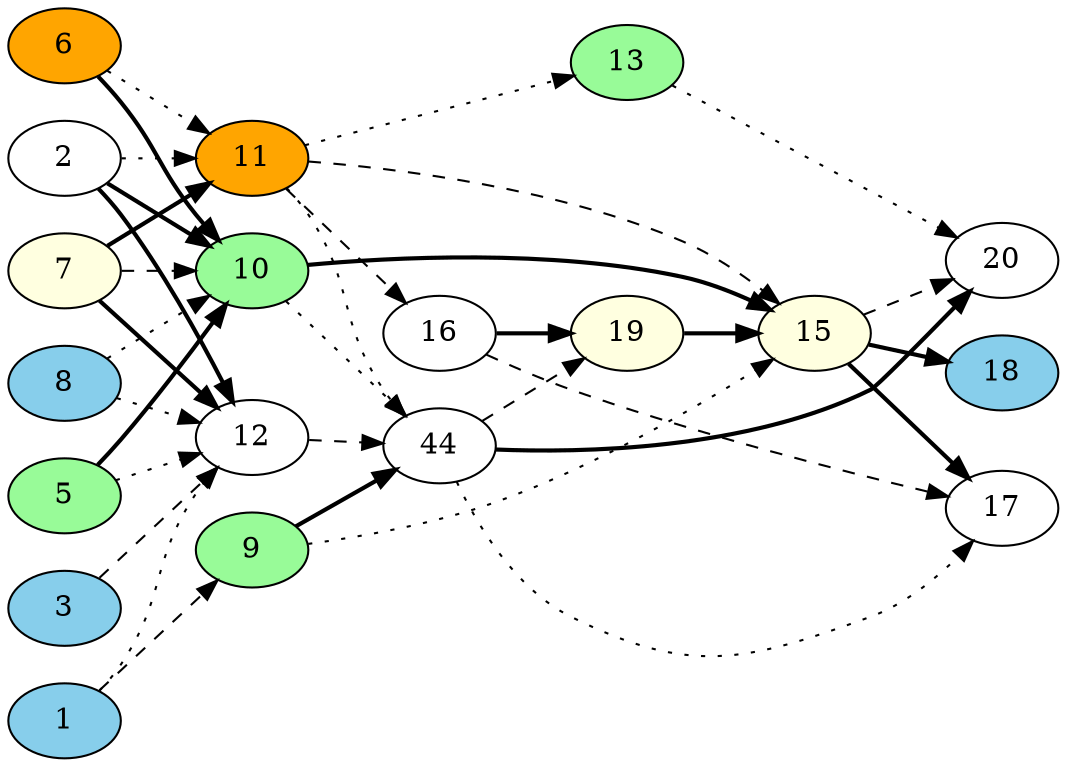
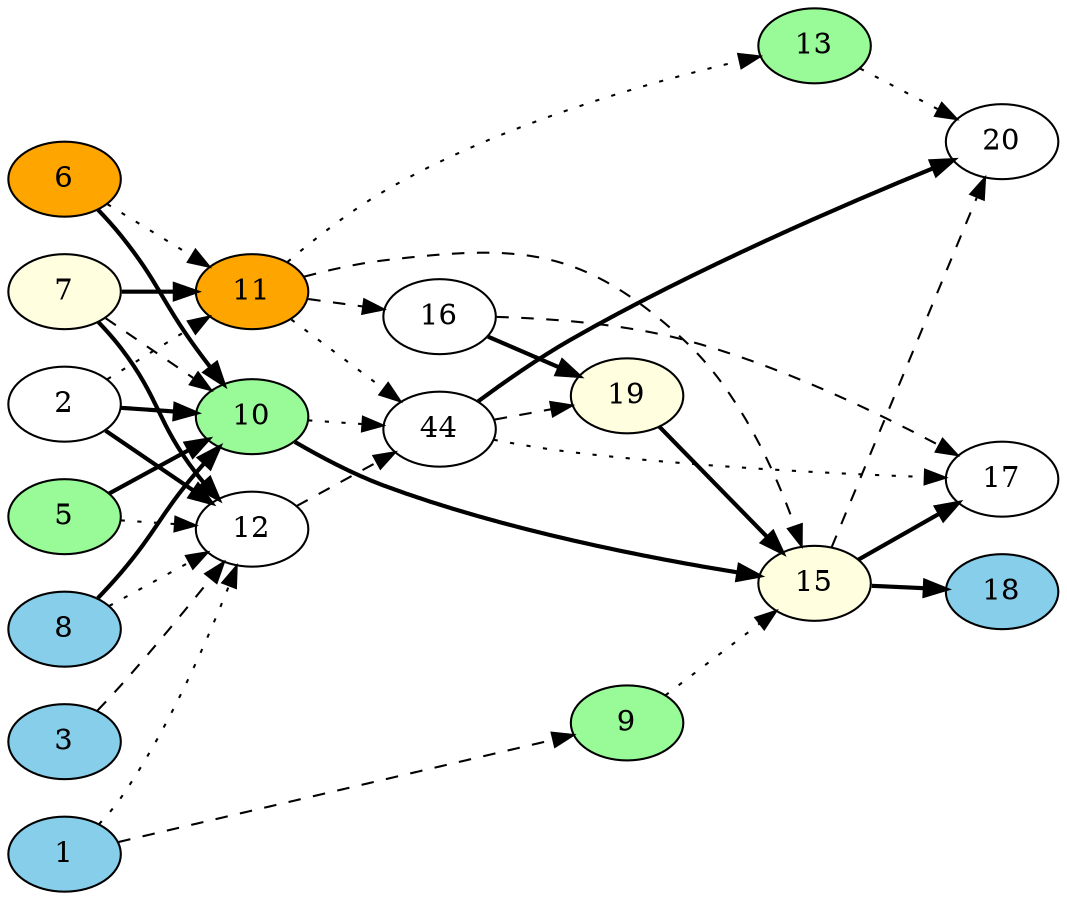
edge "8" -> "10": style dotted -> bold
edge "9" -> "44": removed
